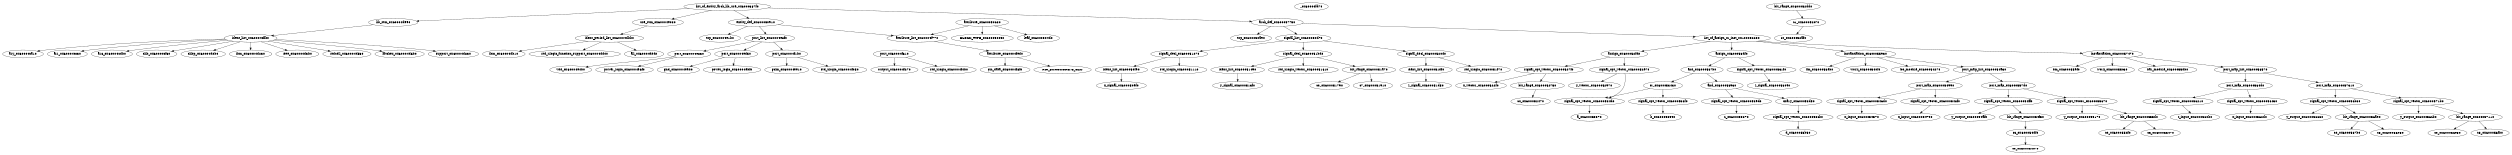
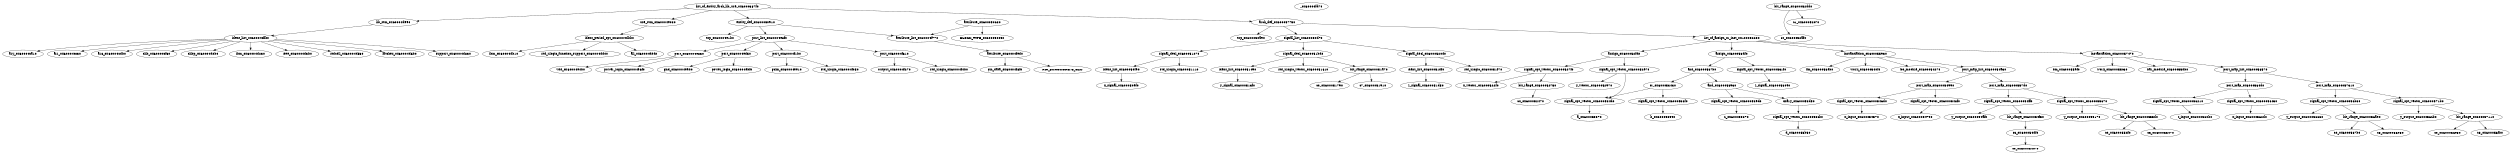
edge "c1_0x600052c70" -> "c0_0x600052af0": now "bit_range_0x600052dd0" -> "c0_0x600052af0"
node "ident_period_list_0x60004dbb0": label "ident_period_list_0x60004dbb0" -> "ident_period_opt_0x60004dbb0"
node "leaf_0x6000504d0": removed
edge "port_list_0x60004e8f0" -> "port_0x60004f610": added
